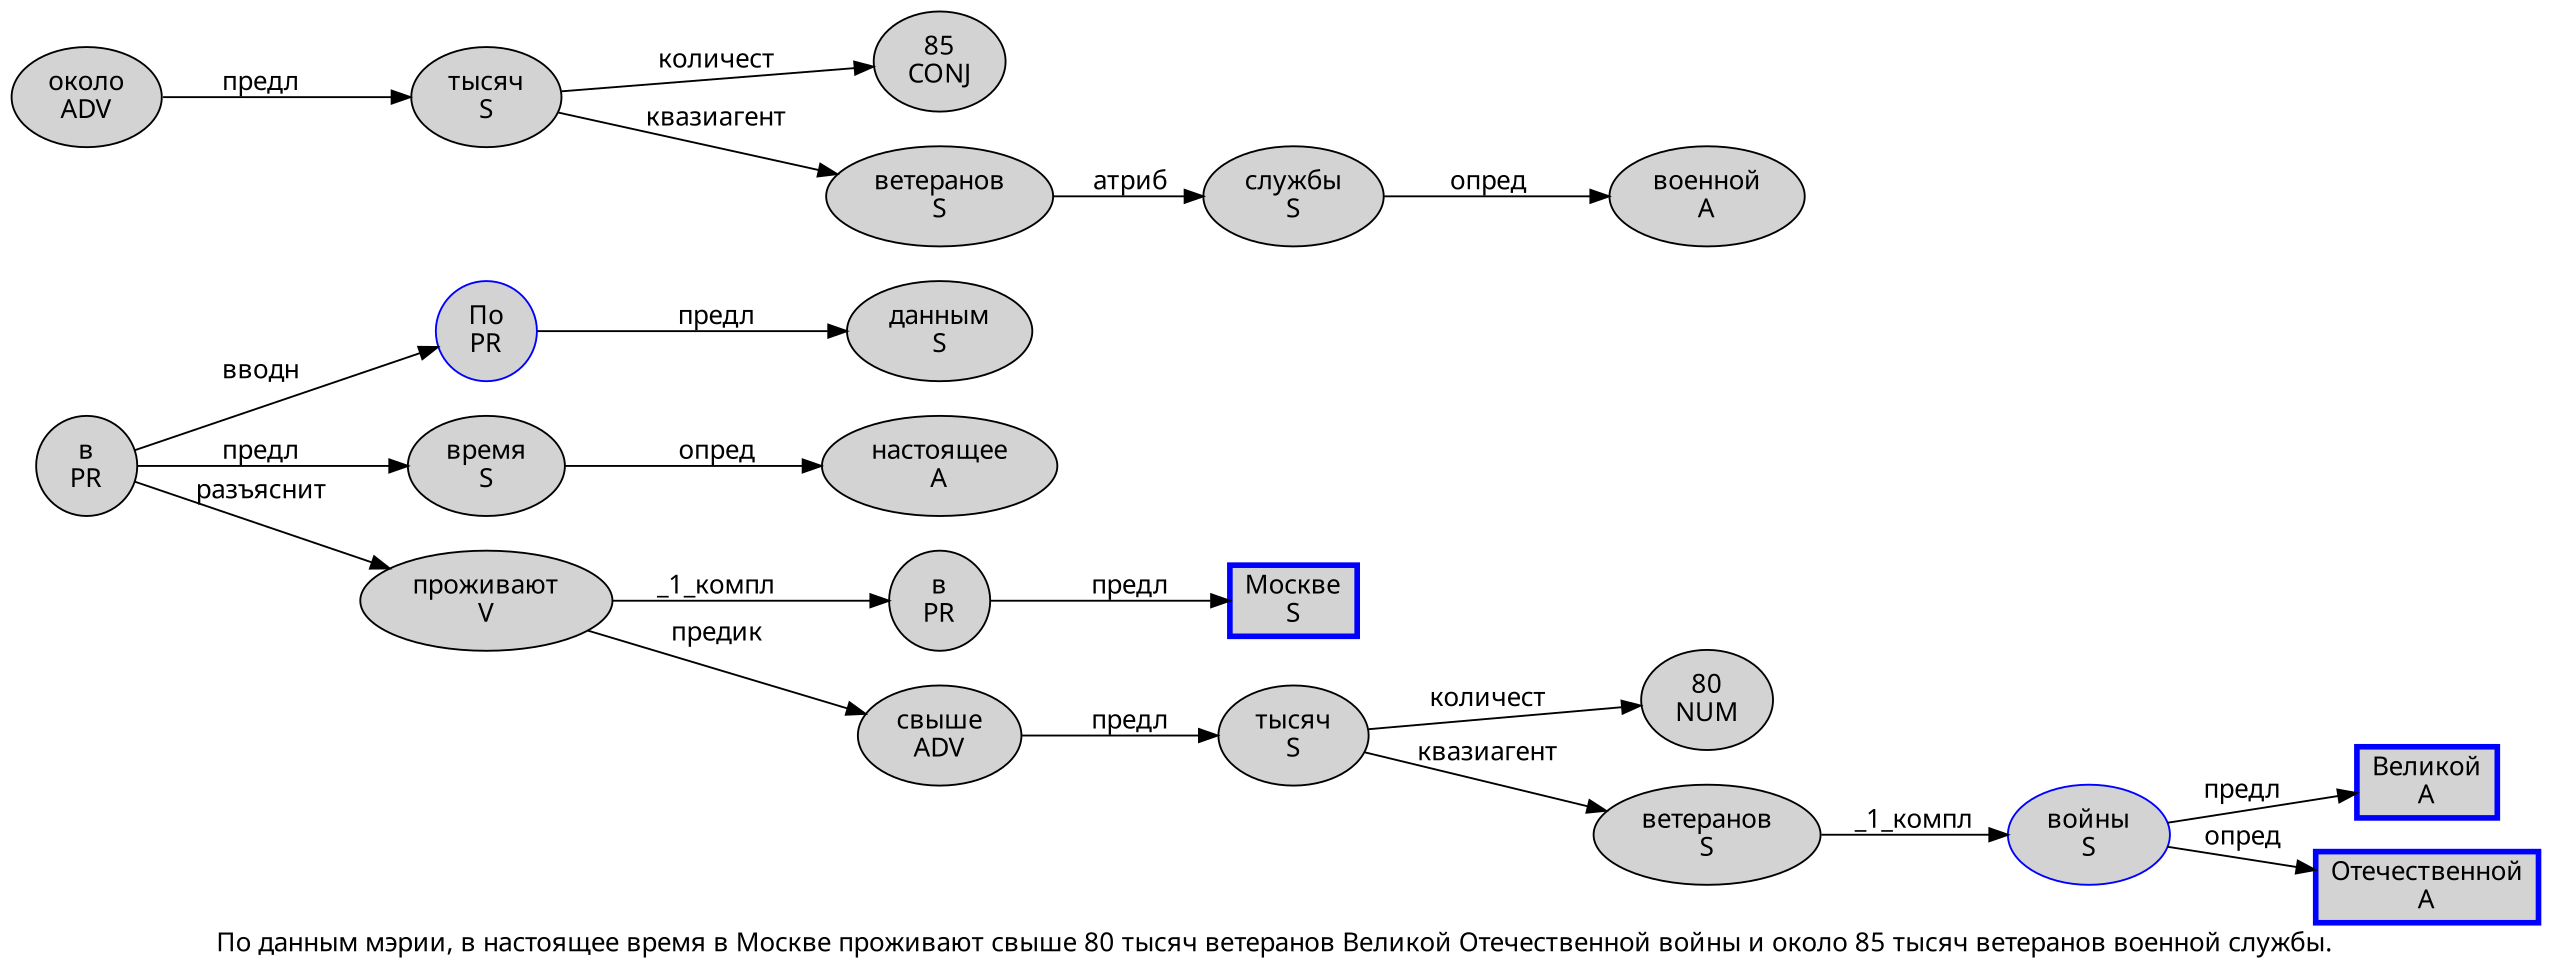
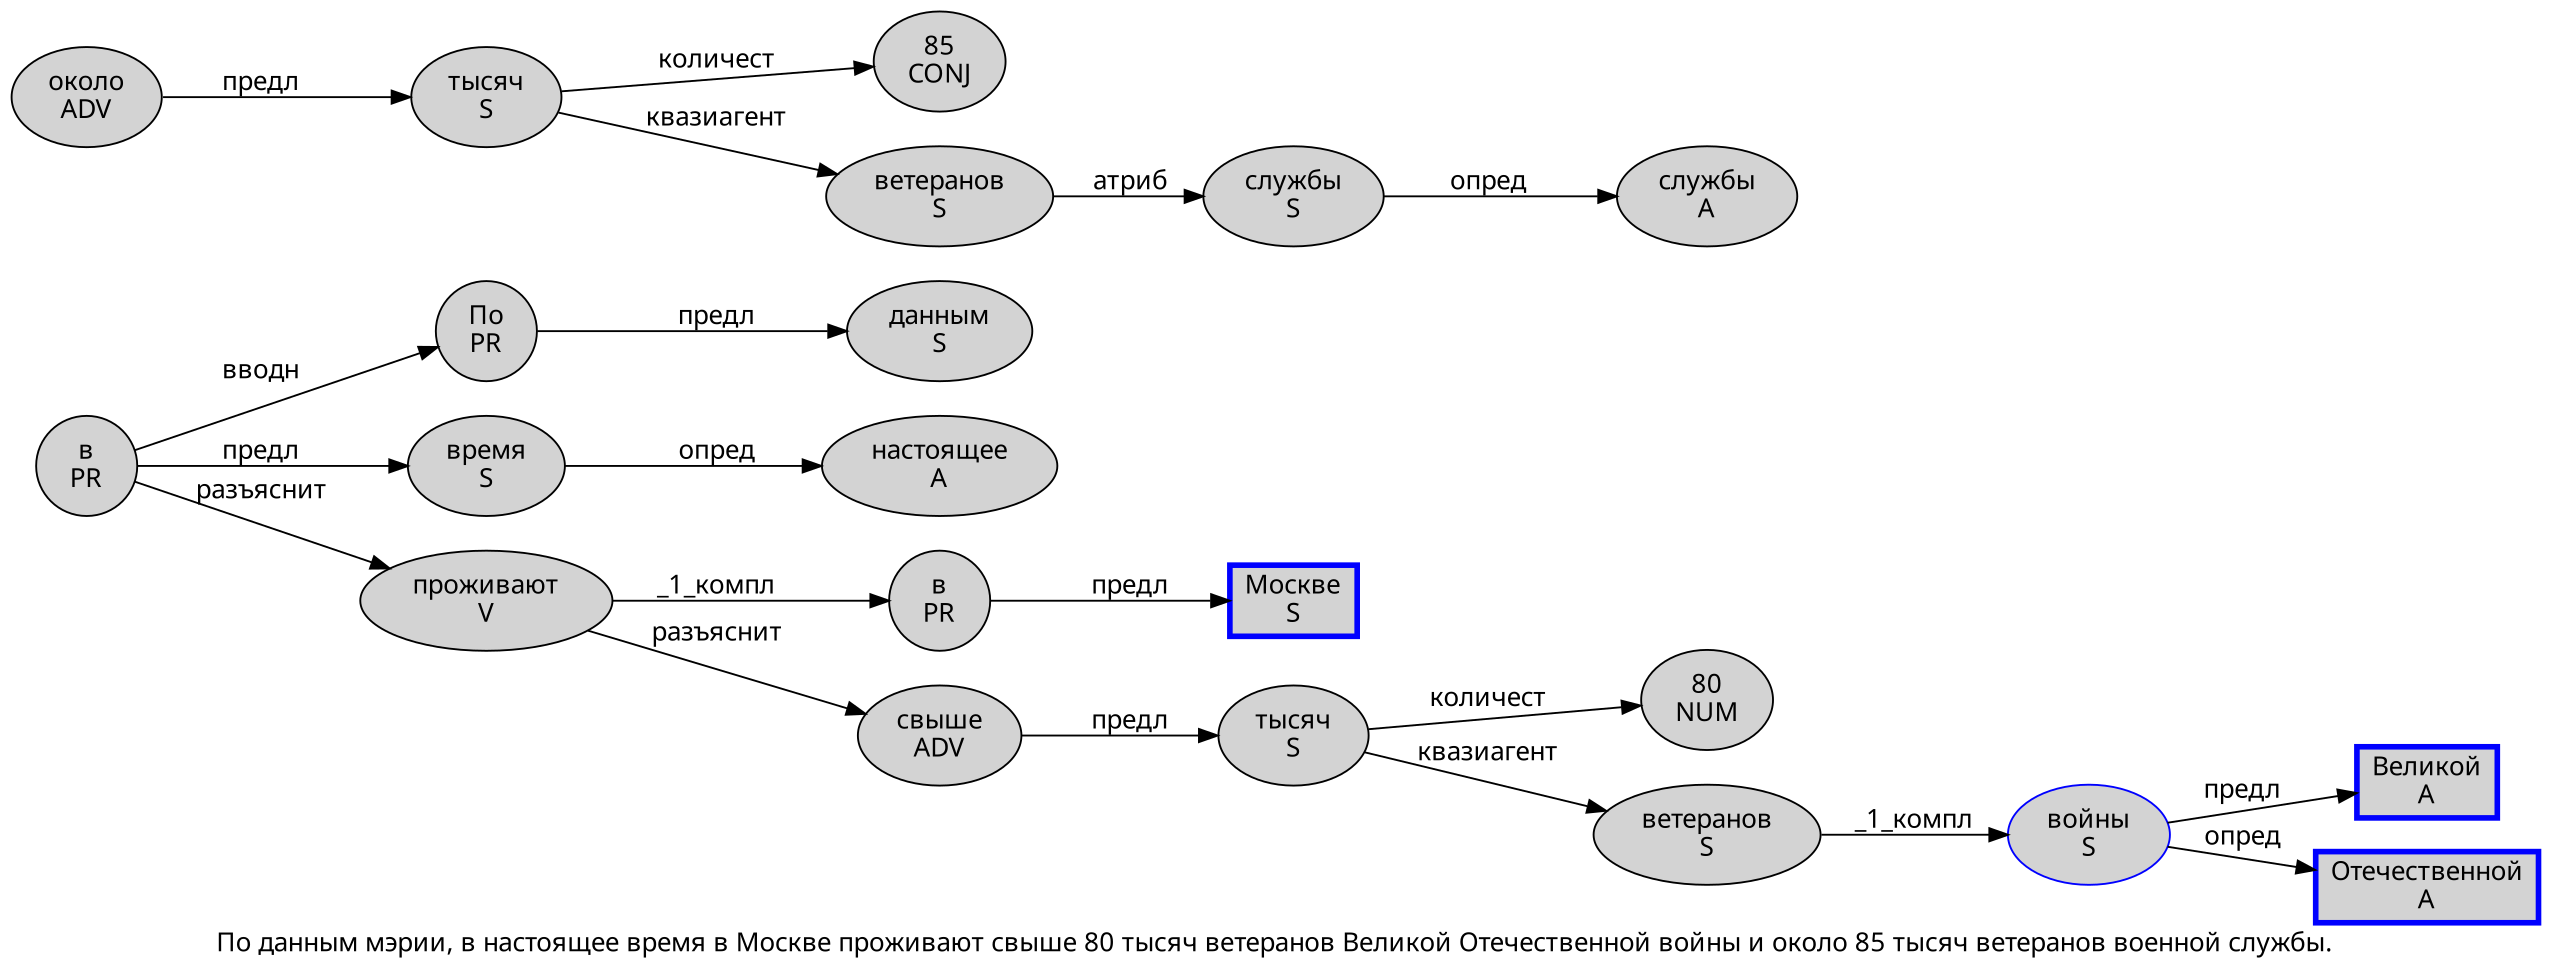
node "военной A": label "военной A" -> "службы A"
node "По PR": color blue -> black
edge "проживают V" -> "свыше ADV": label "предик" -> "разъяснит"
